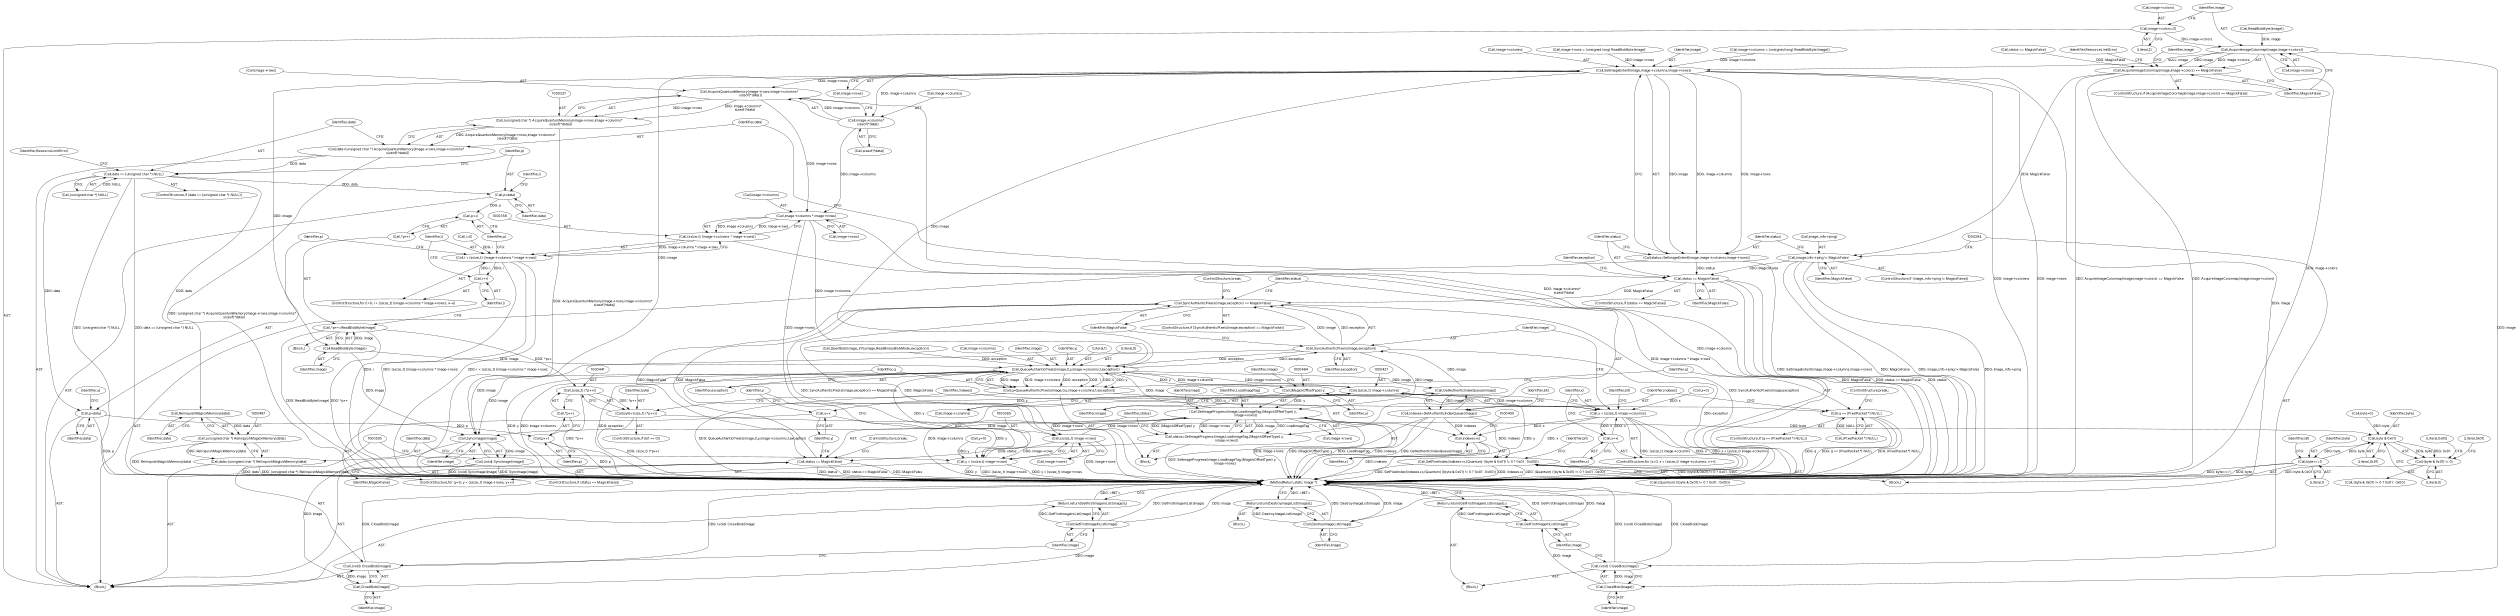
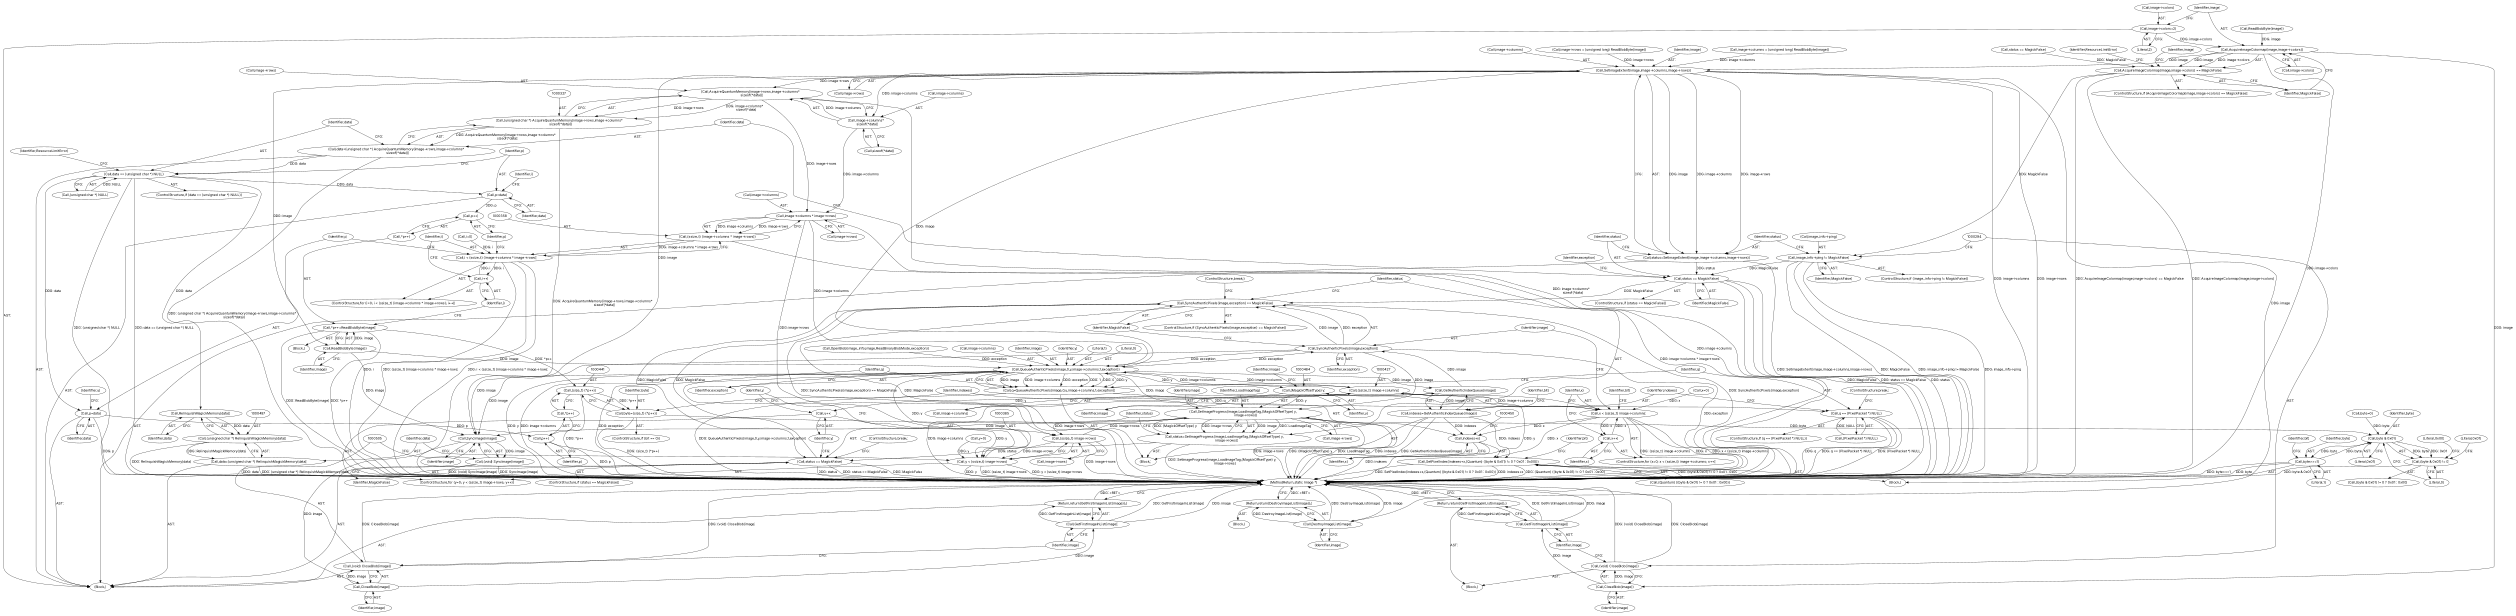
edge "(Call,AcquireImageColormap(image,image->colors))" -> "(Call,SetImageExtent(image,image->columns,image->rows))": label "NULL: image" -> "DDG: image"
